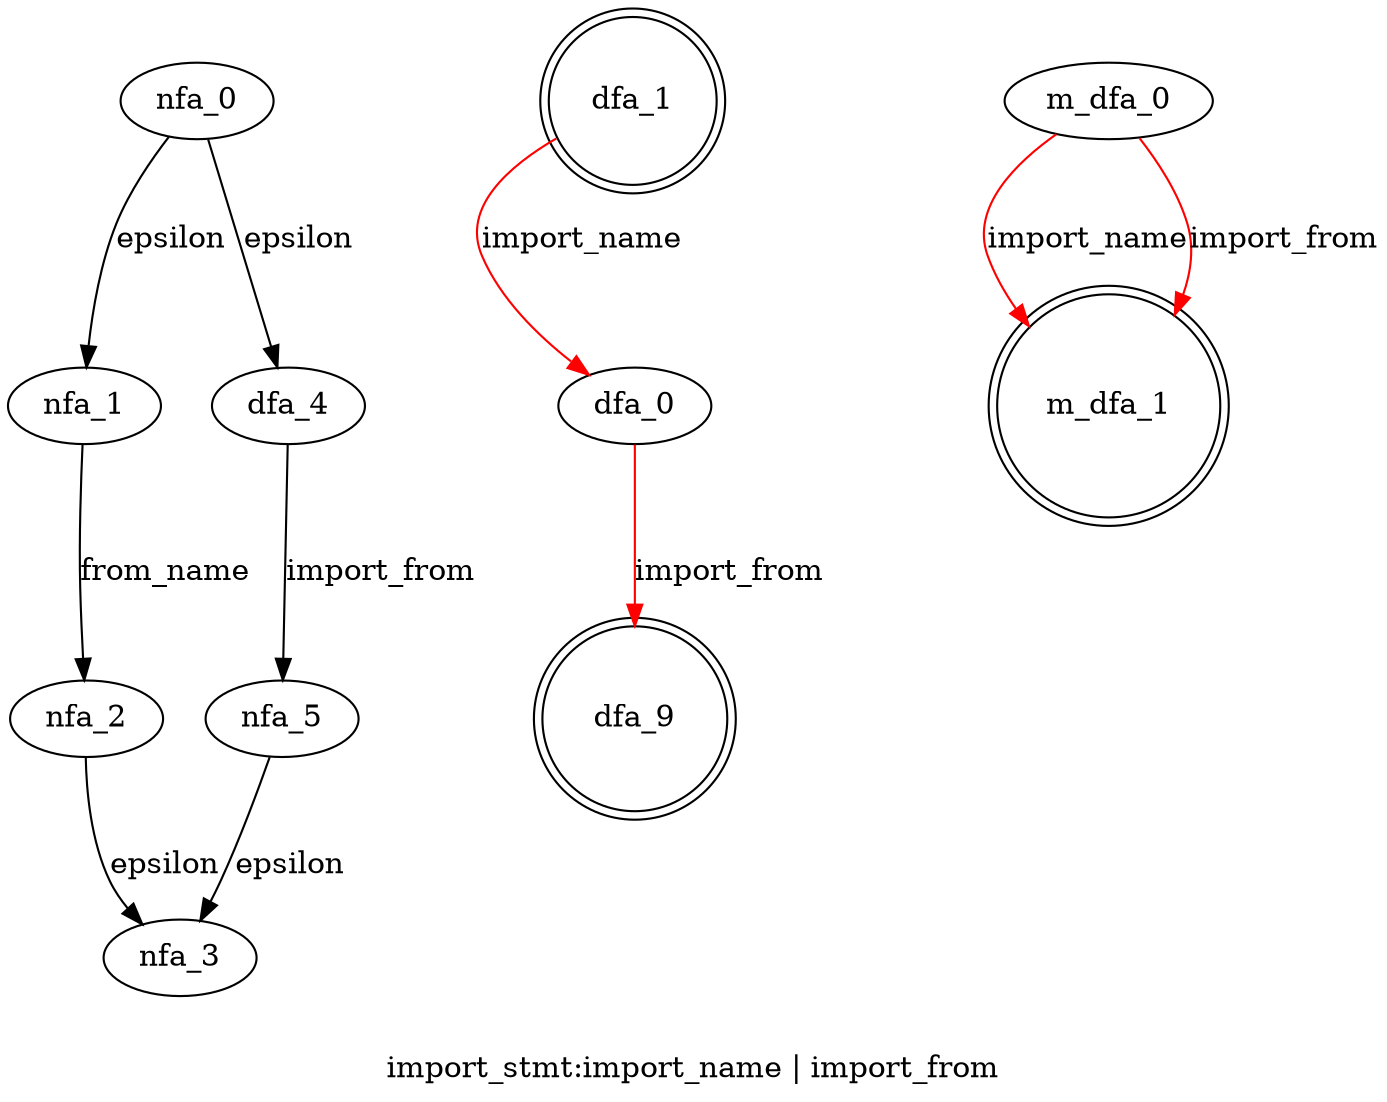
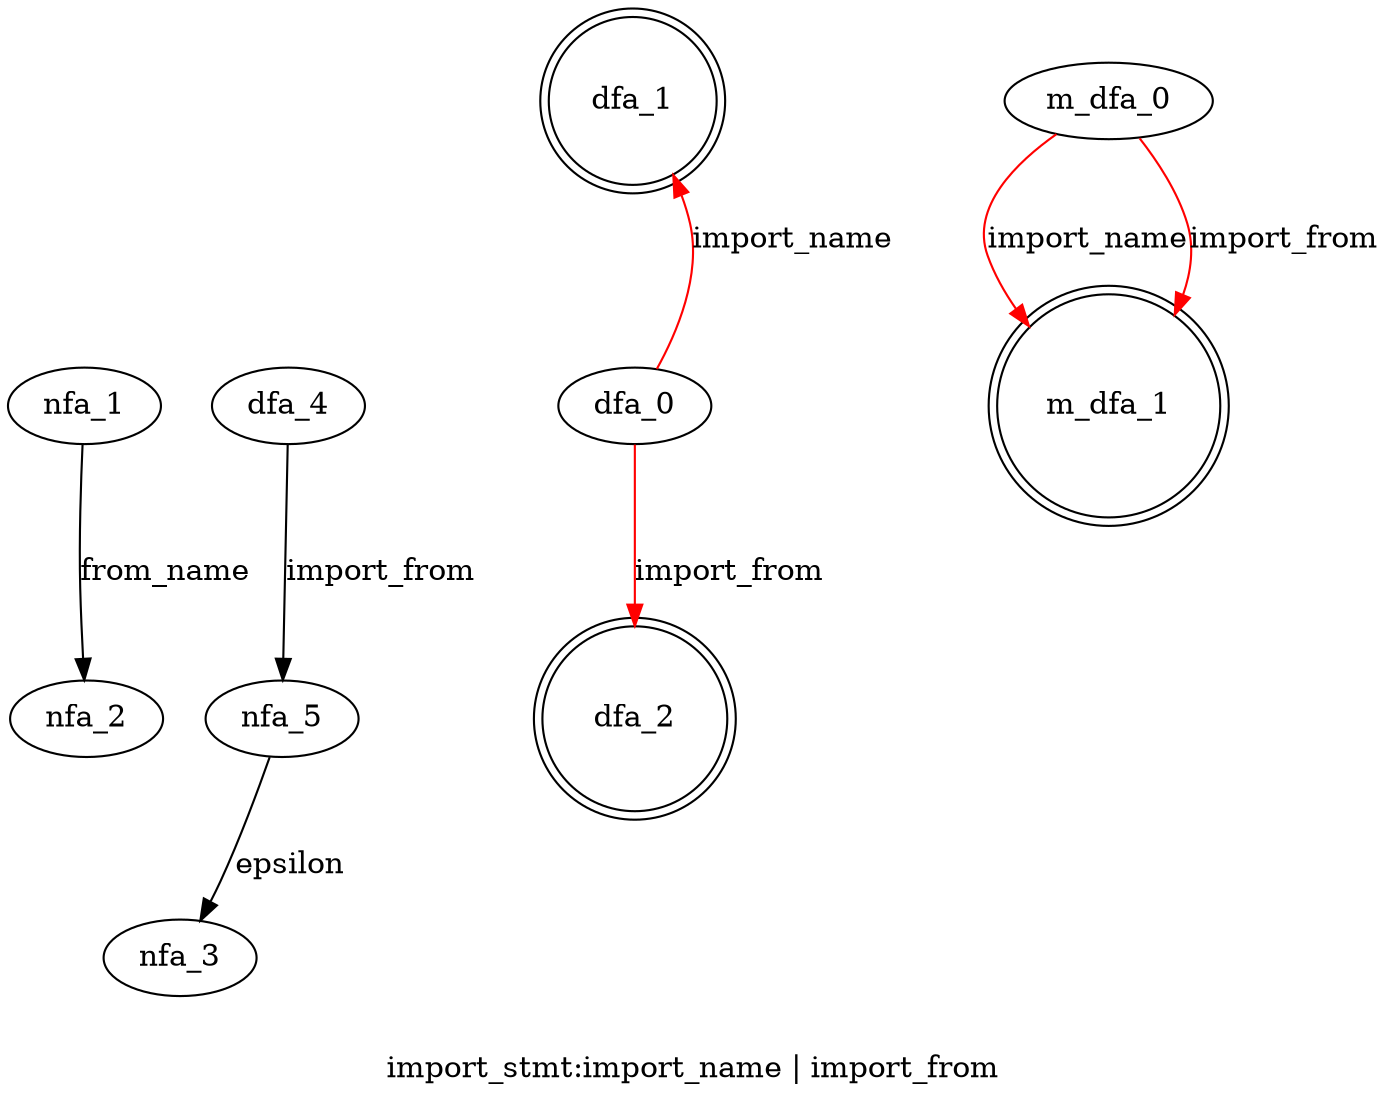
node "nfa_0": removed
edge "dfa_1" -> "dfa_0": reversed
node "dfa_9": label "dfa_9" -> "dfa_2"
edge "nfa_2" -> "nfa_3": removed, label "epsilon"
